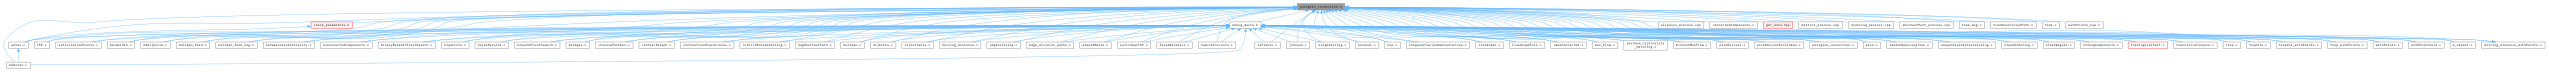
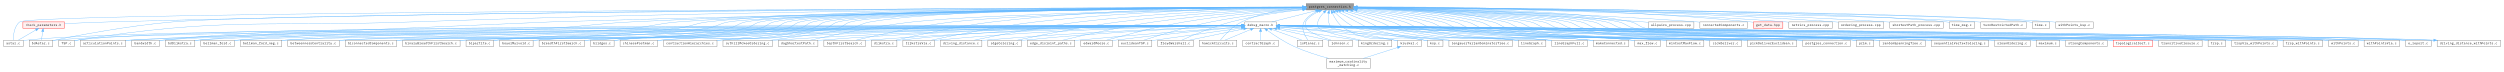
edge "contractGraph.c" -> "postgres_connection.h": removed
edge "maximum_cardinality _matching.c" -> "postgres_connection.h": now "maximum_cardinality _matching.c" -> "kruskal.c"
node "bellman.c": label "bellman.c" -> "depthFirstSearch.c"
node "stoerWagner.c": label "stoerWagner.c" -> "maximum.c"
node "trspVia.c": removed
edge "bdAstar.c" -> "astar.c": now "bdAstar.c" -> "check_parameters.h"
